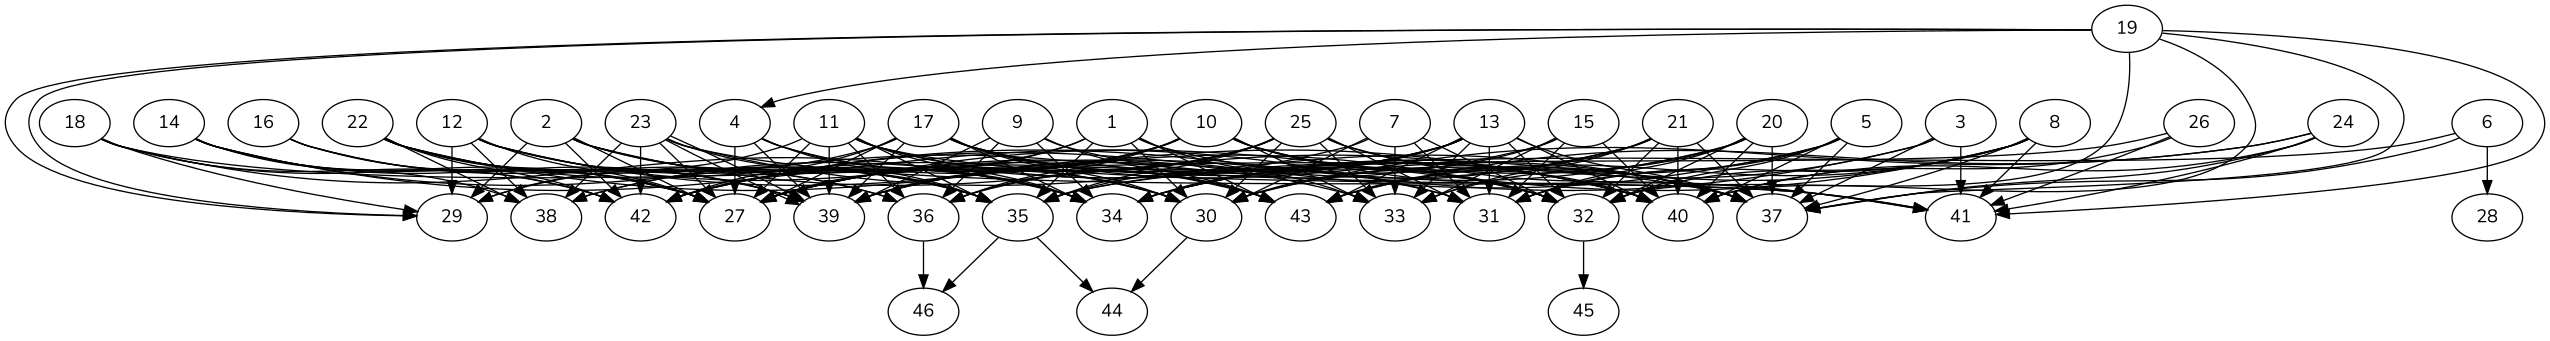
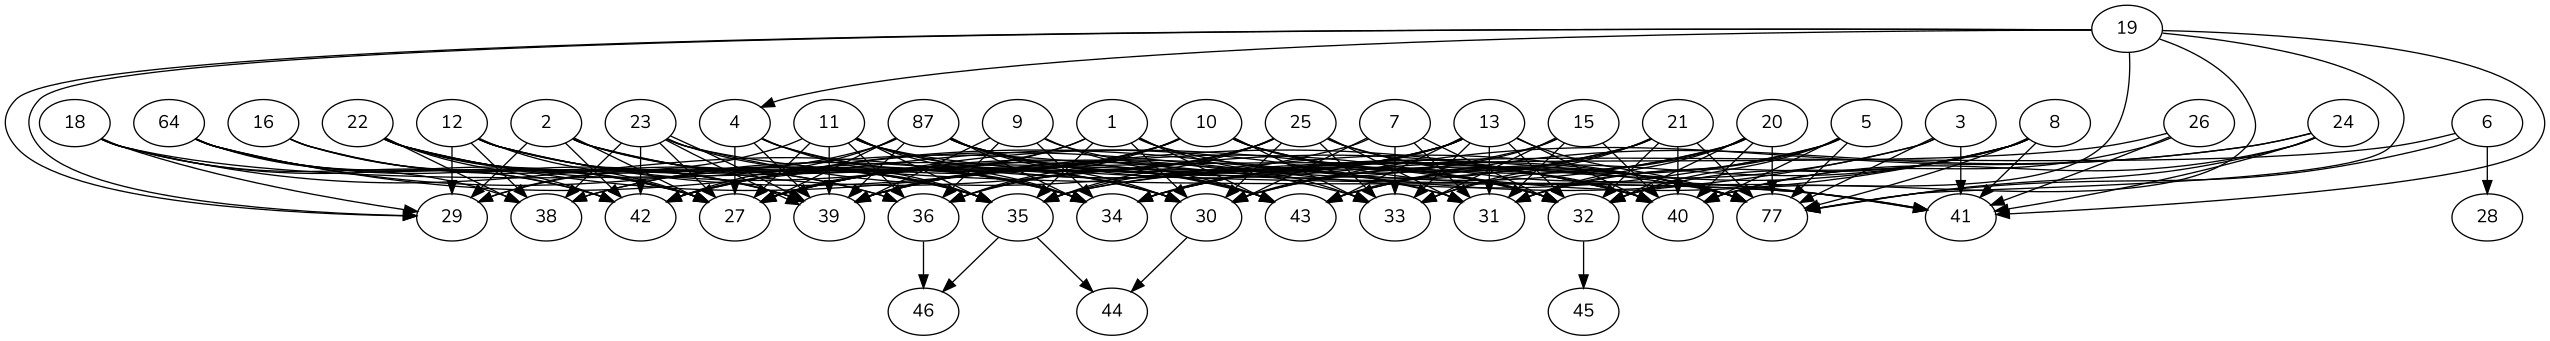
node "14": label "14" -> "64"
node "17": label "17" -> "87"
node "37": label "37" -> "77"
